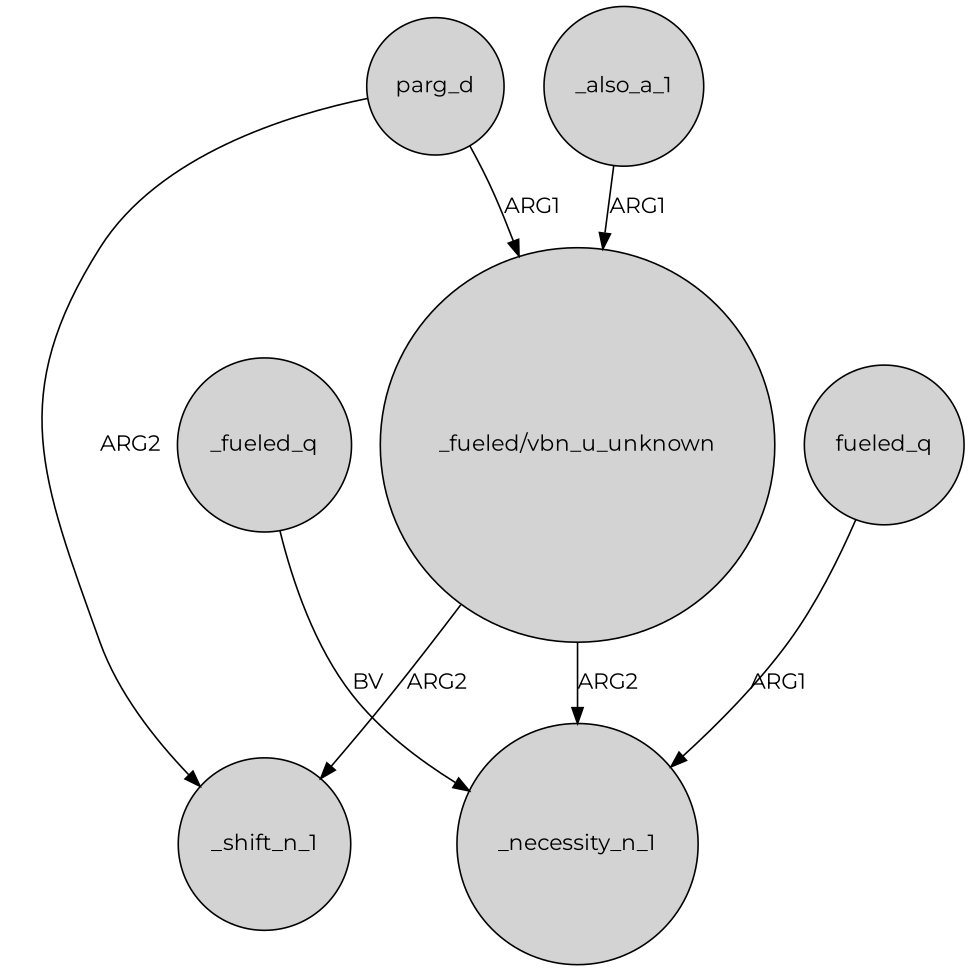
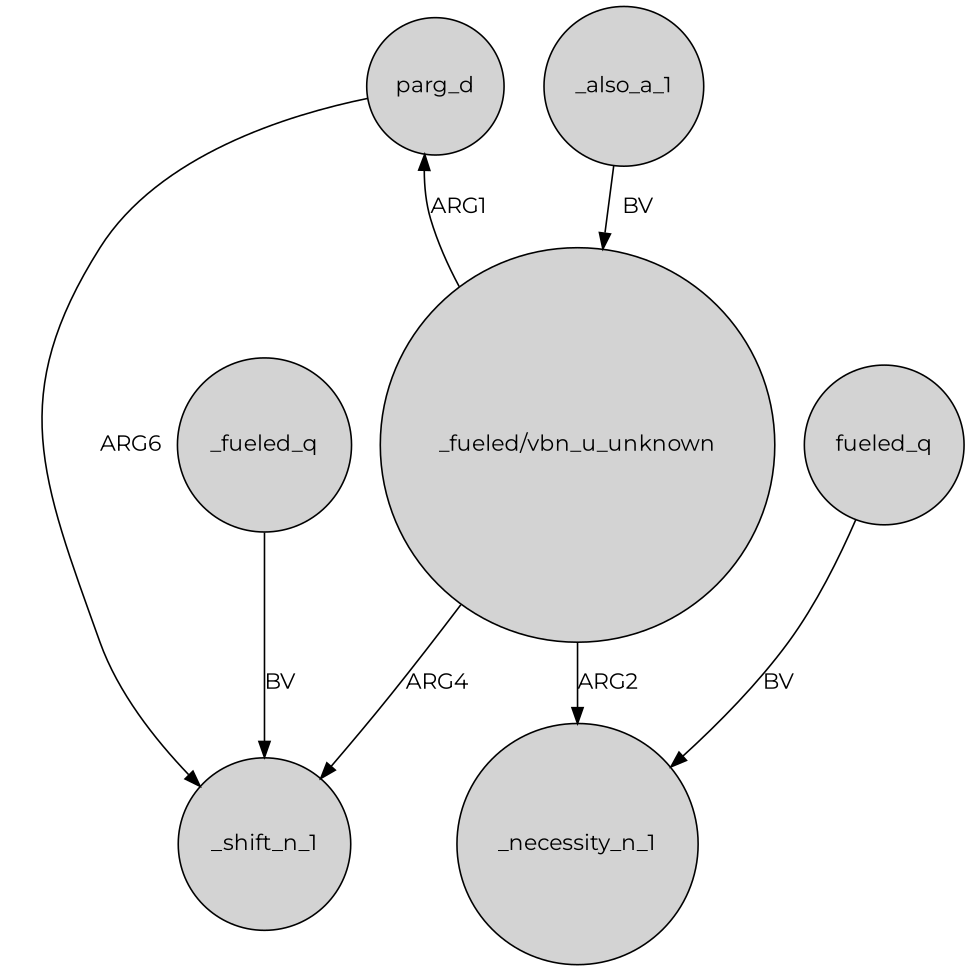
edge "parg_d" -> "_fueled/vbn_u_unknown": reversed
edge "_also_a_1" -> "_fueled/vbn_u_unknown": label "ARG1" -> "BV"
edge "parg_d" -> "_shift_n_1": label "ARG2" -> "ARG6"
edge "_fueled_q" -> "_necessity_n_1": now "_fueled_q" -> "_shift_n_1"
edge "_fueled/vbn_u_unknown" -> "_shift_n_1": label "ARG2" -> "ARG4"
edge "fueled_q" -> "_necessity_n_1": label "ARG1" -> "BV"
